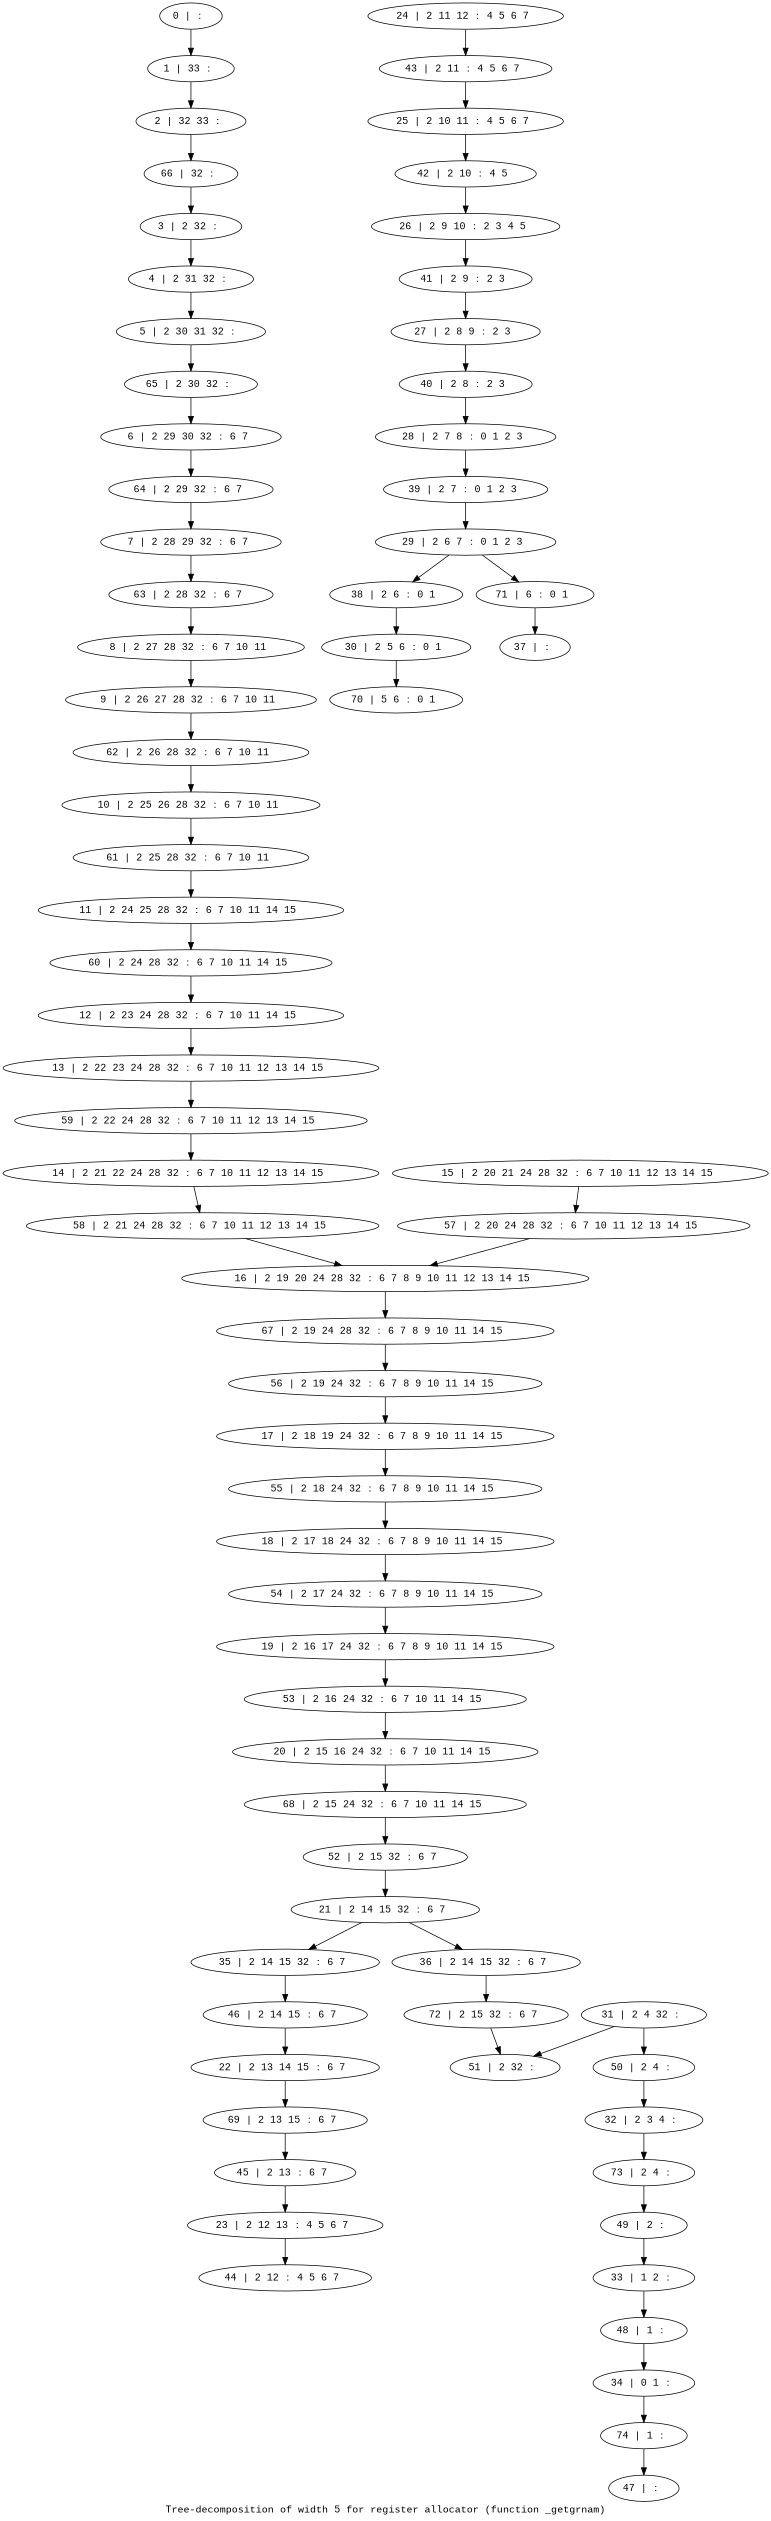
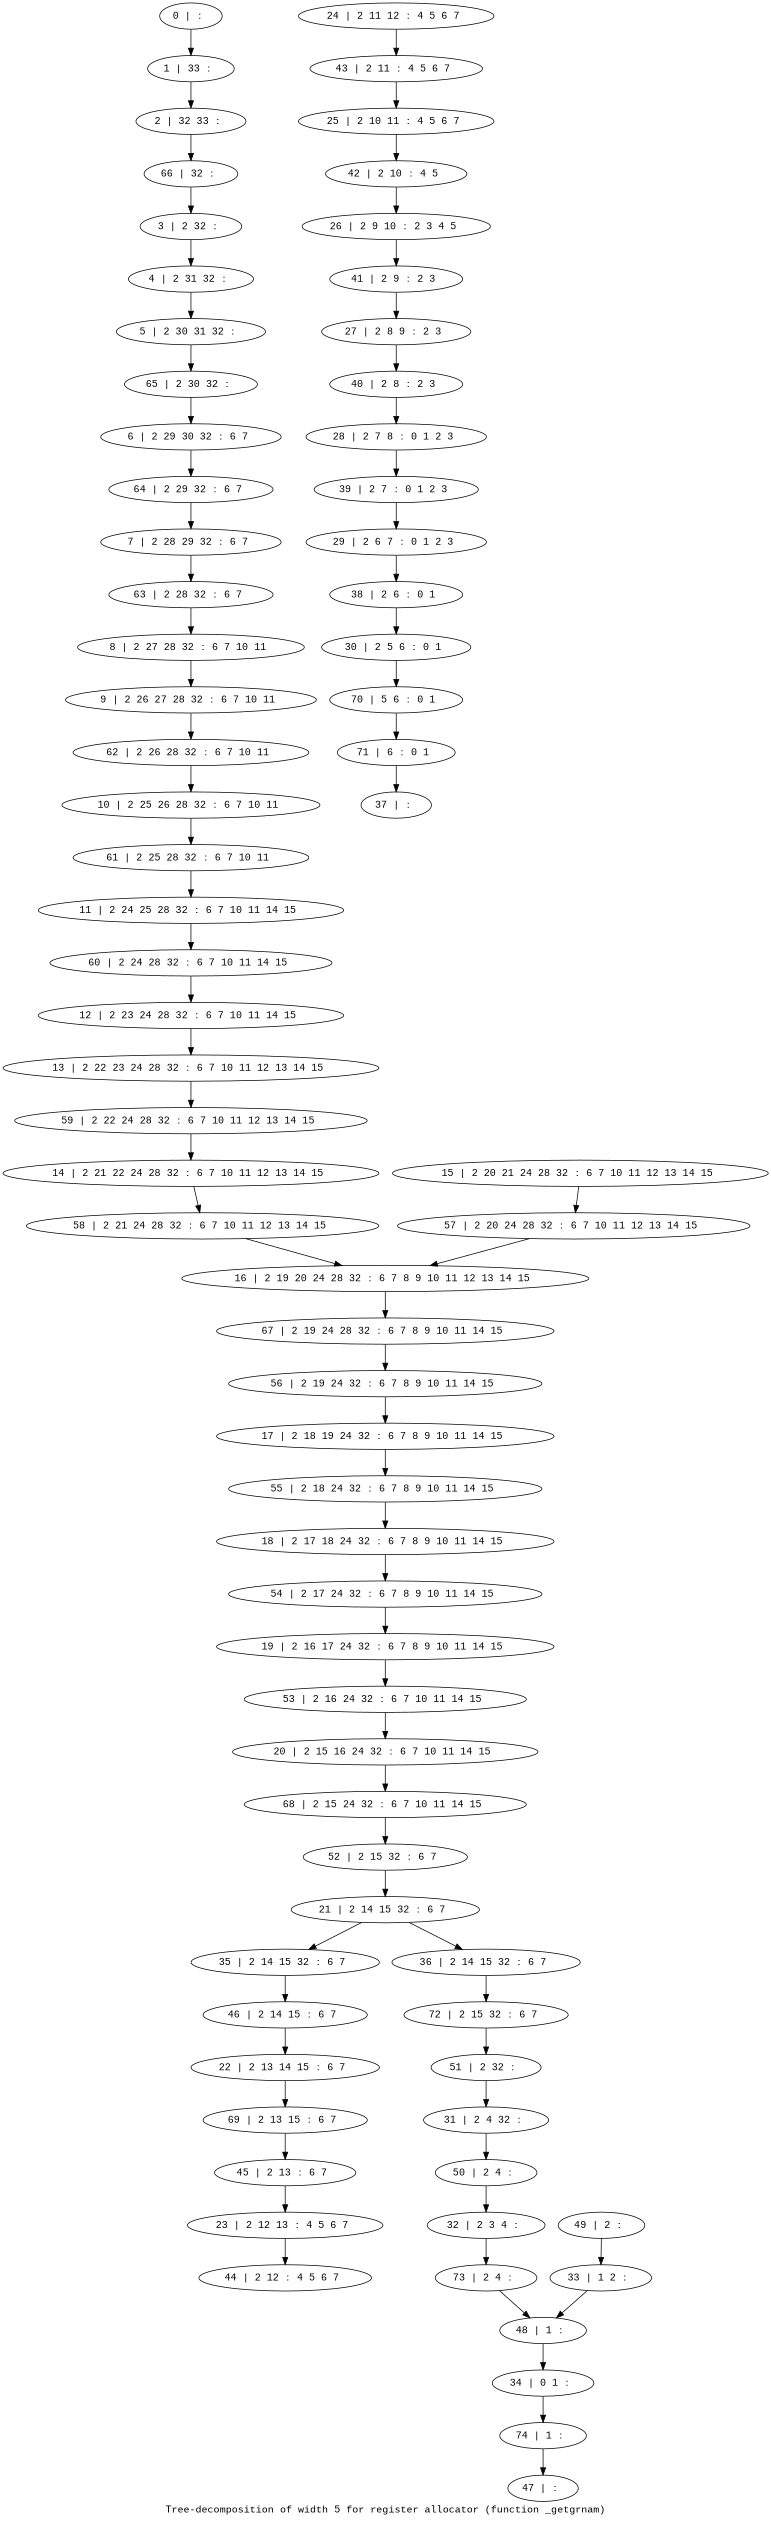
edge "29 | 2 6 7 : 0 1 2 3" -> "71 | 6 : 0 1": now "70 | 5 6 : 0 1" -> "71 | 6 : 0 1"
edge "31 | 2 4 32 :" -> "51 | 2 32 :": reversed
edge "73 | 2 4 :" -> "49 | 2 :": now "73 | 2 4 :" -> "48 | 1 :"
